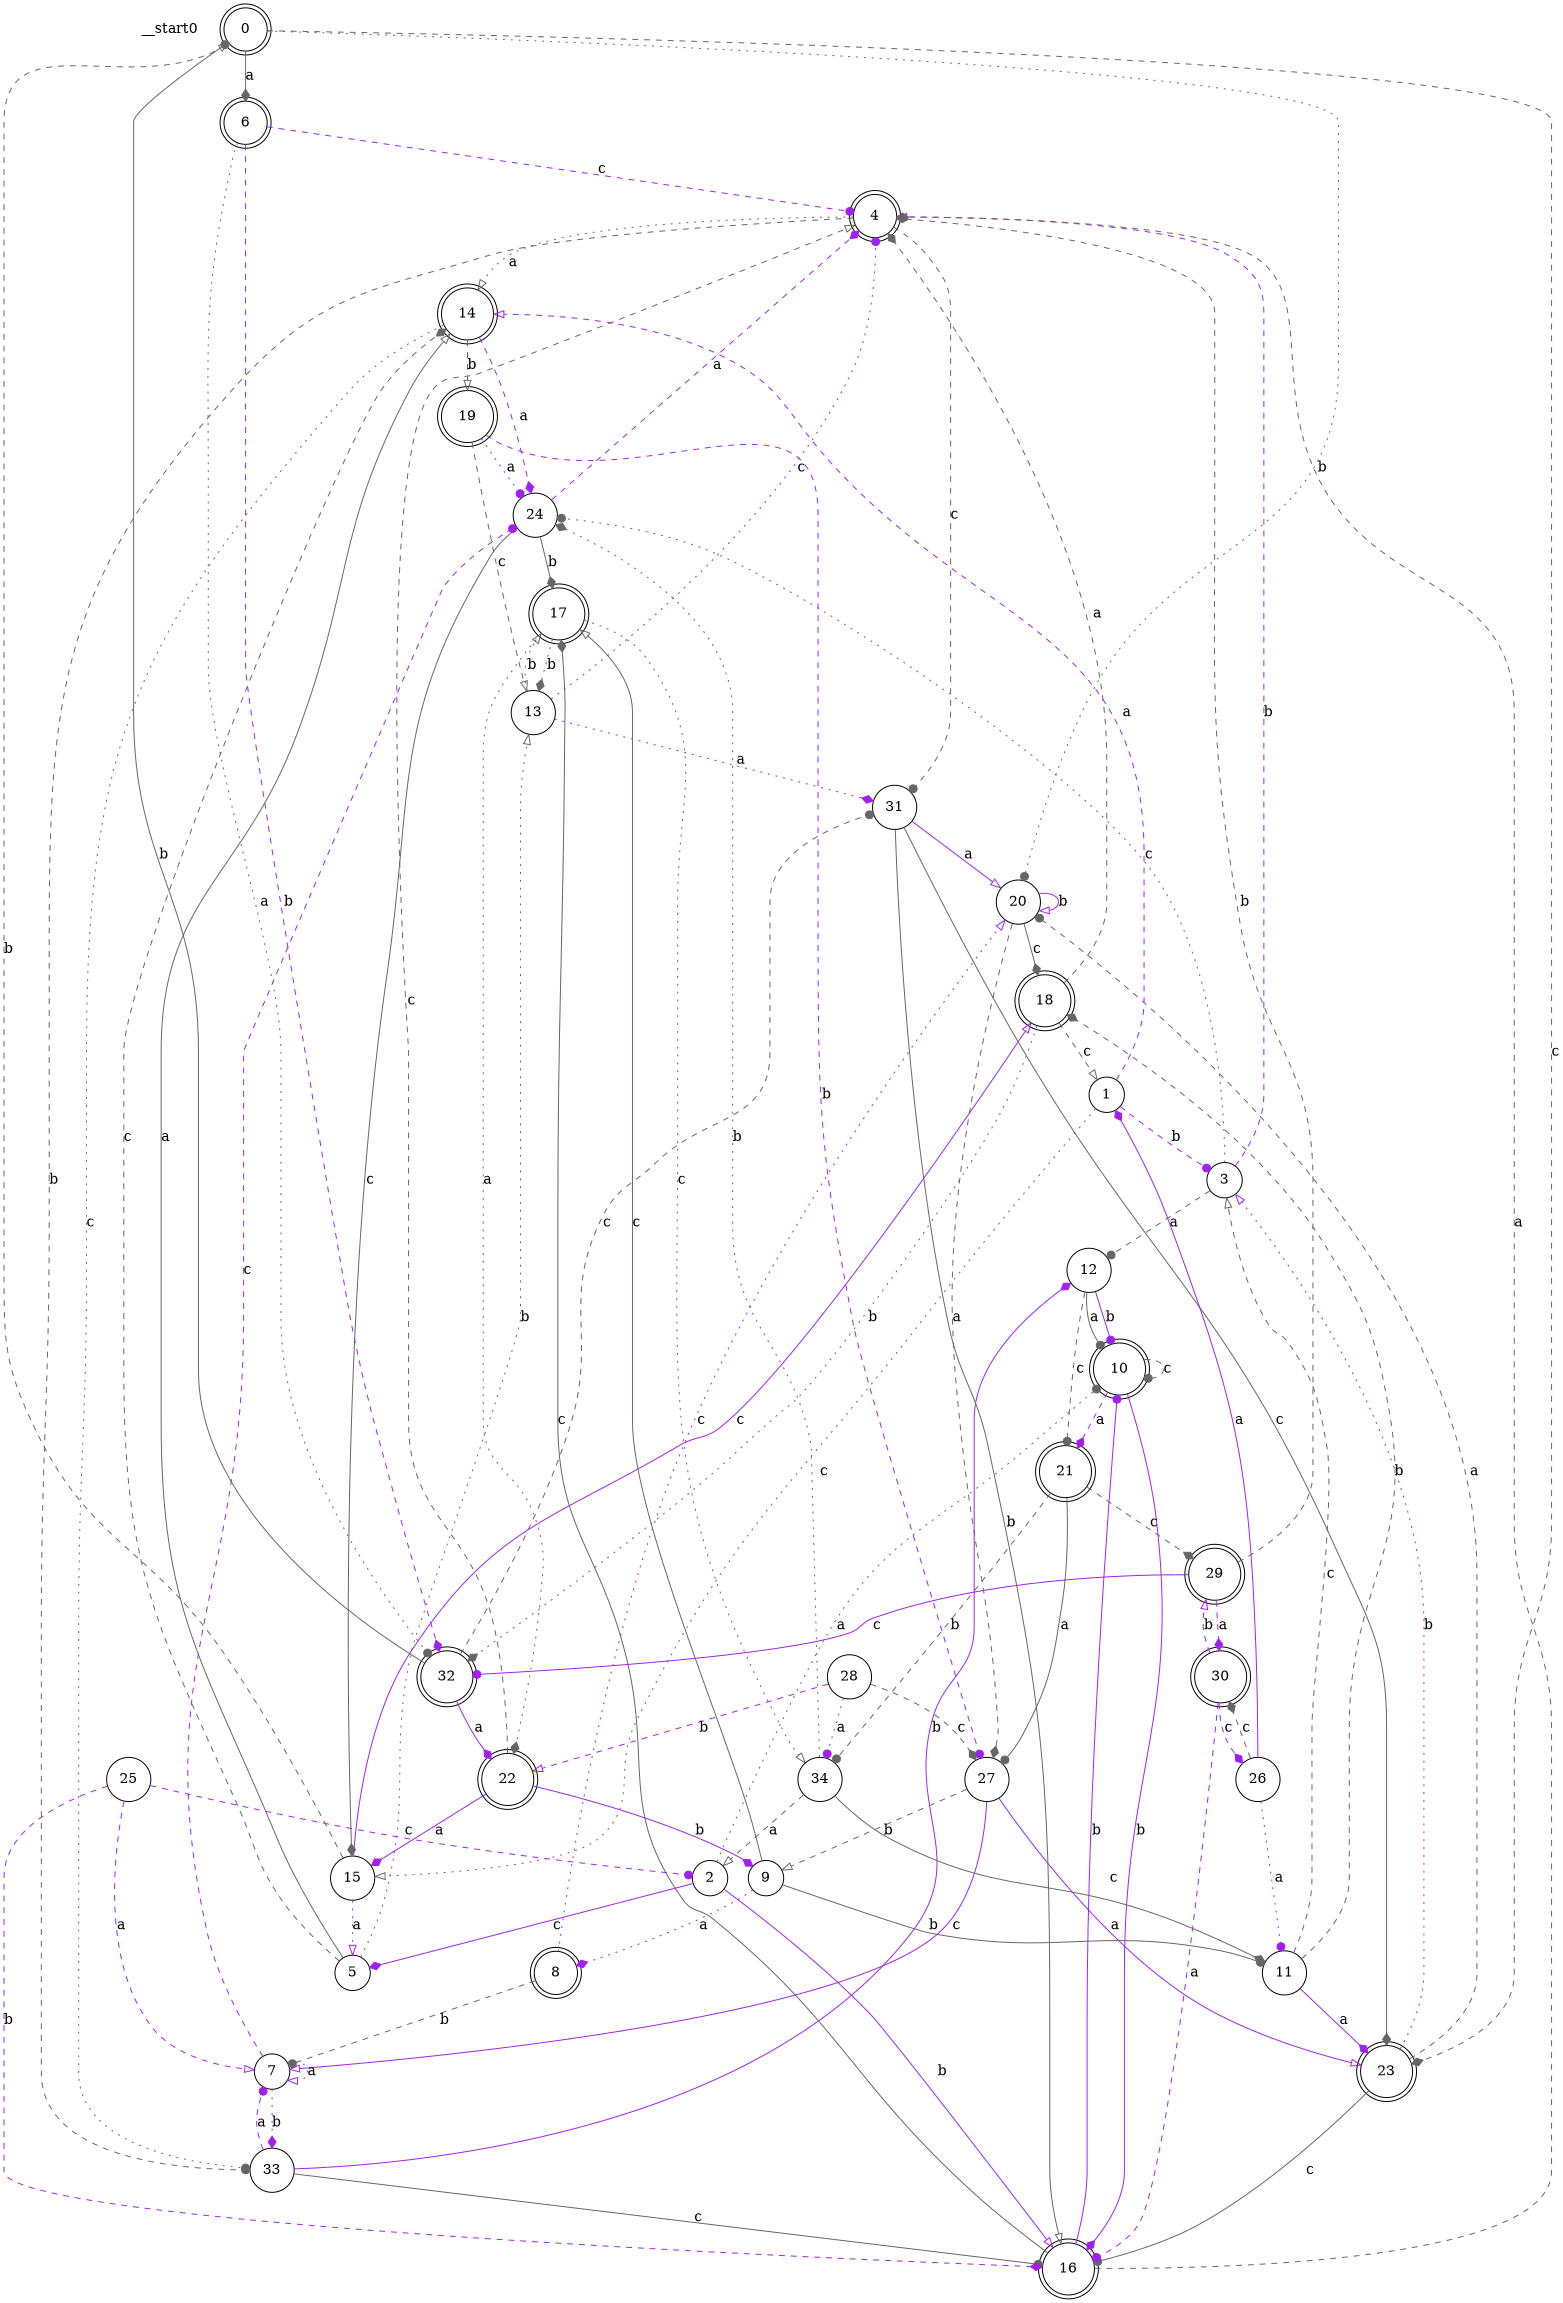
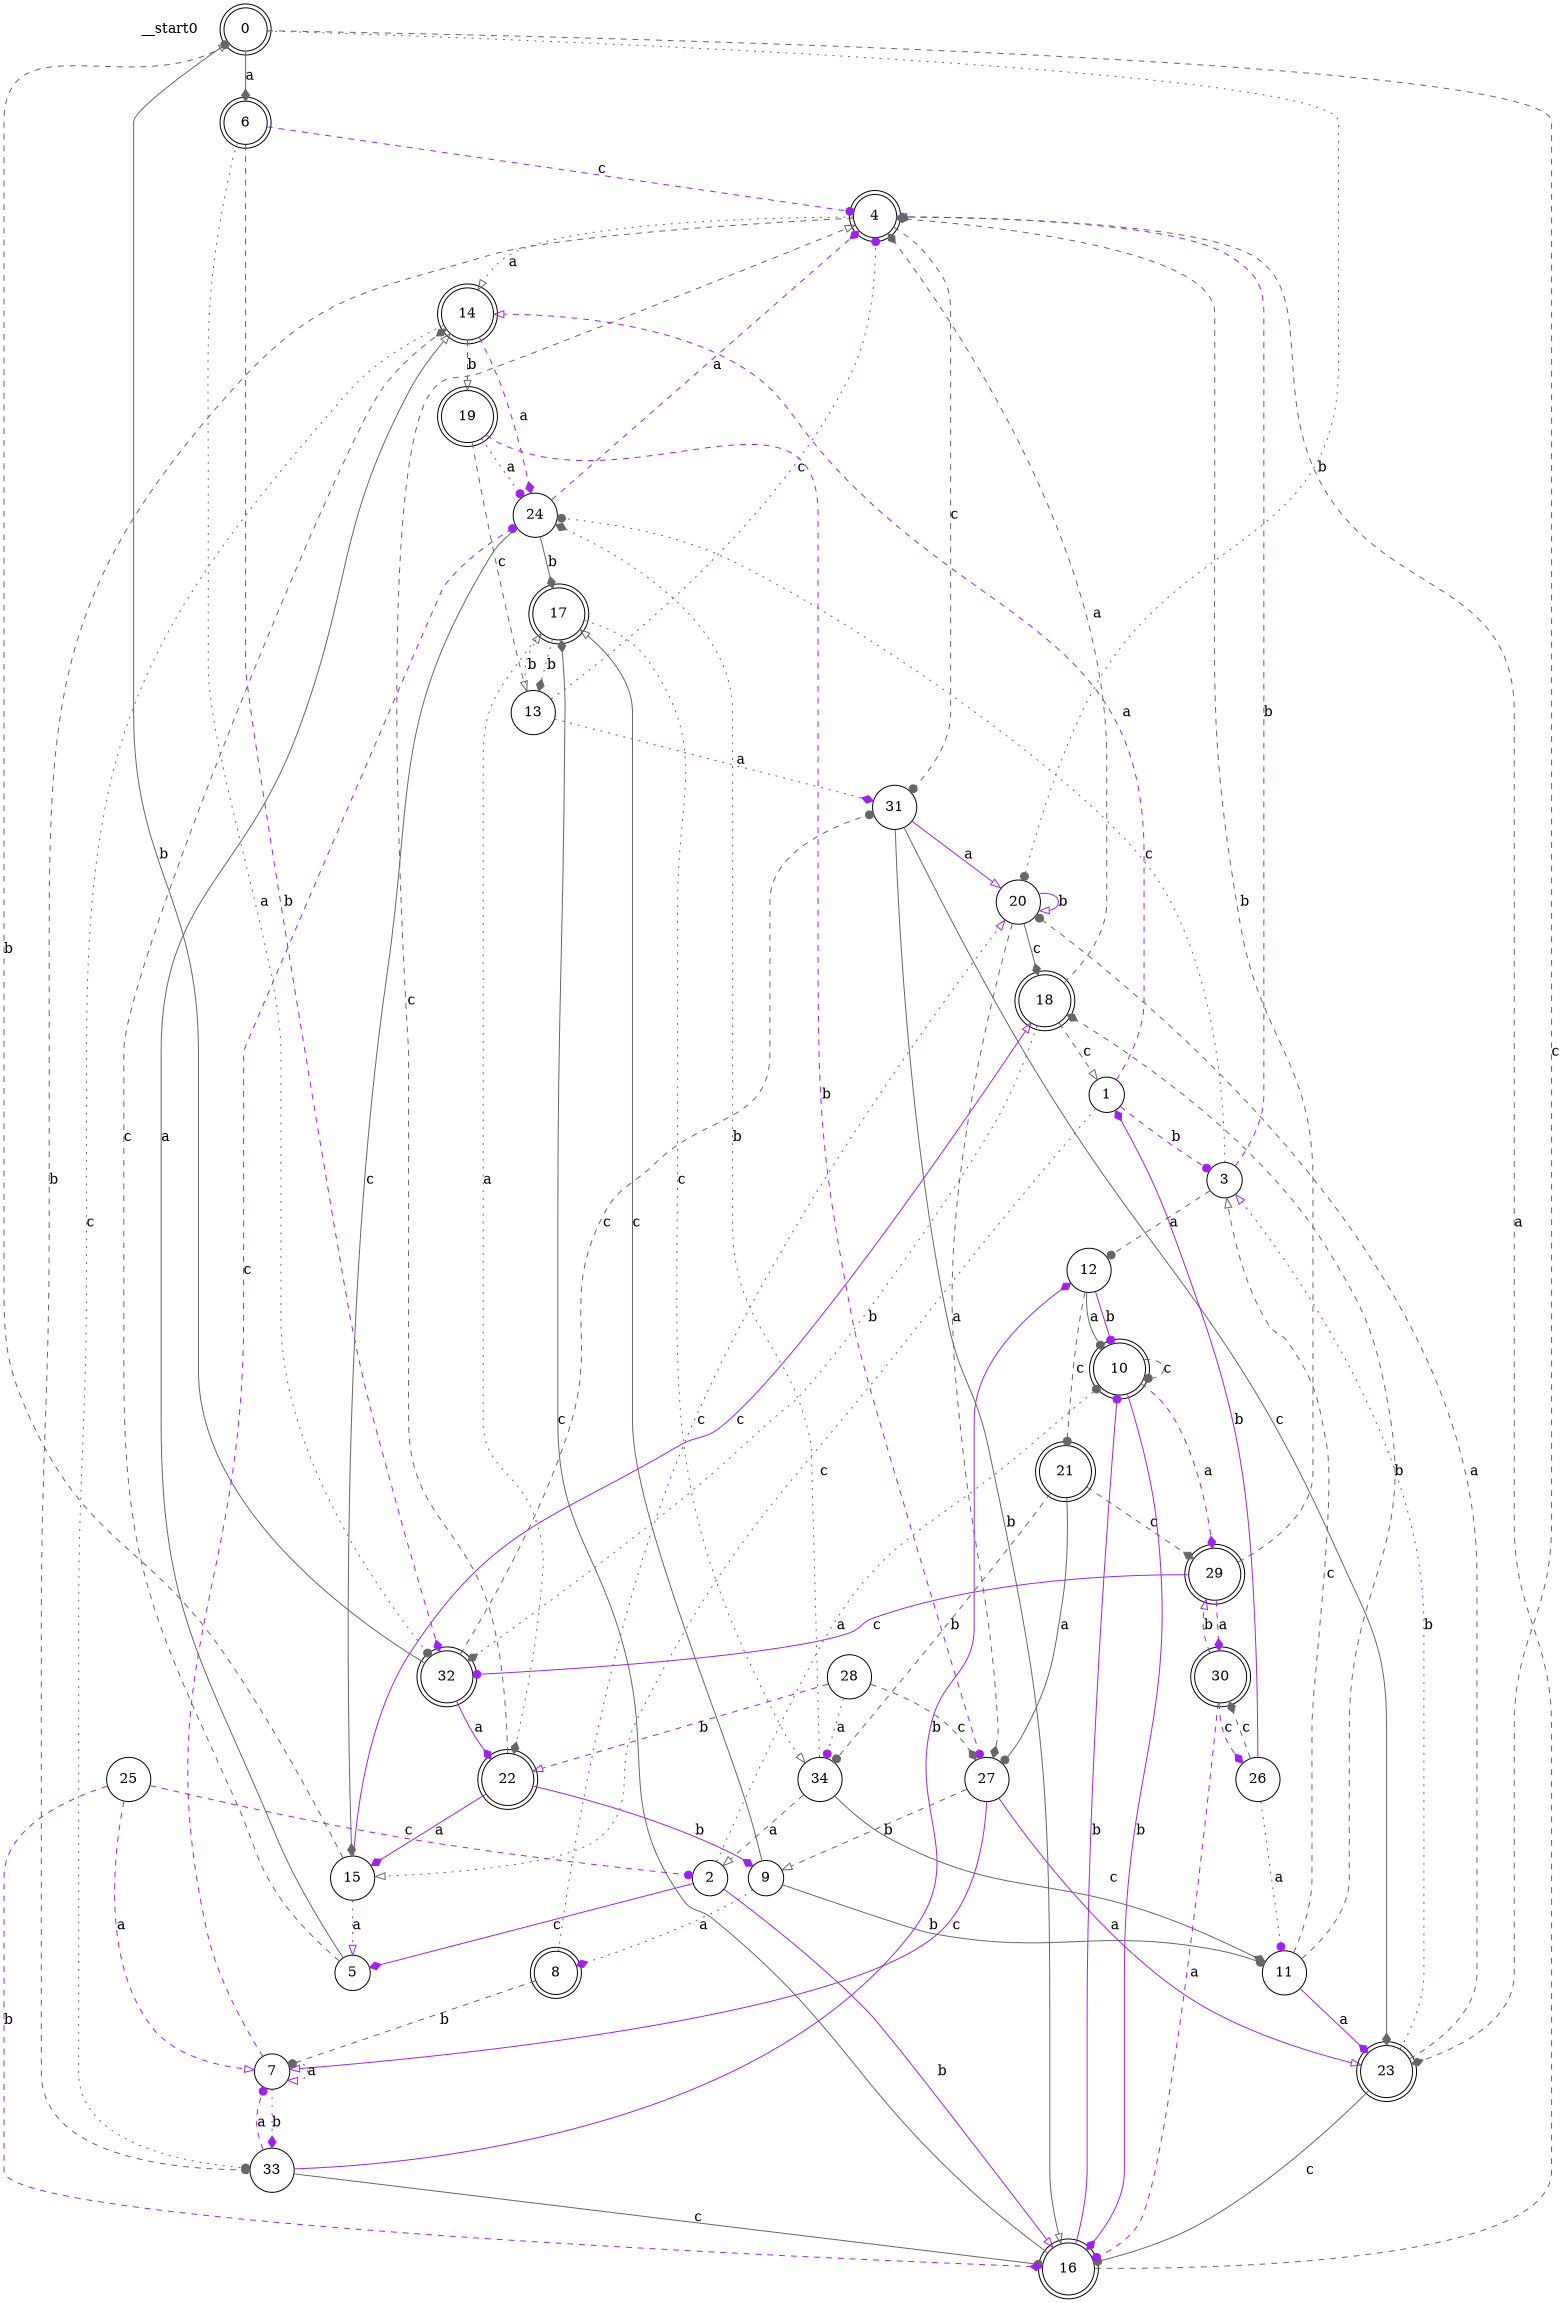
edge "5" -> "13": removed, label "b"
edge "10" -> "21": now "10" -> "29"
edge "26" -> "1": label "a" -> "b"
